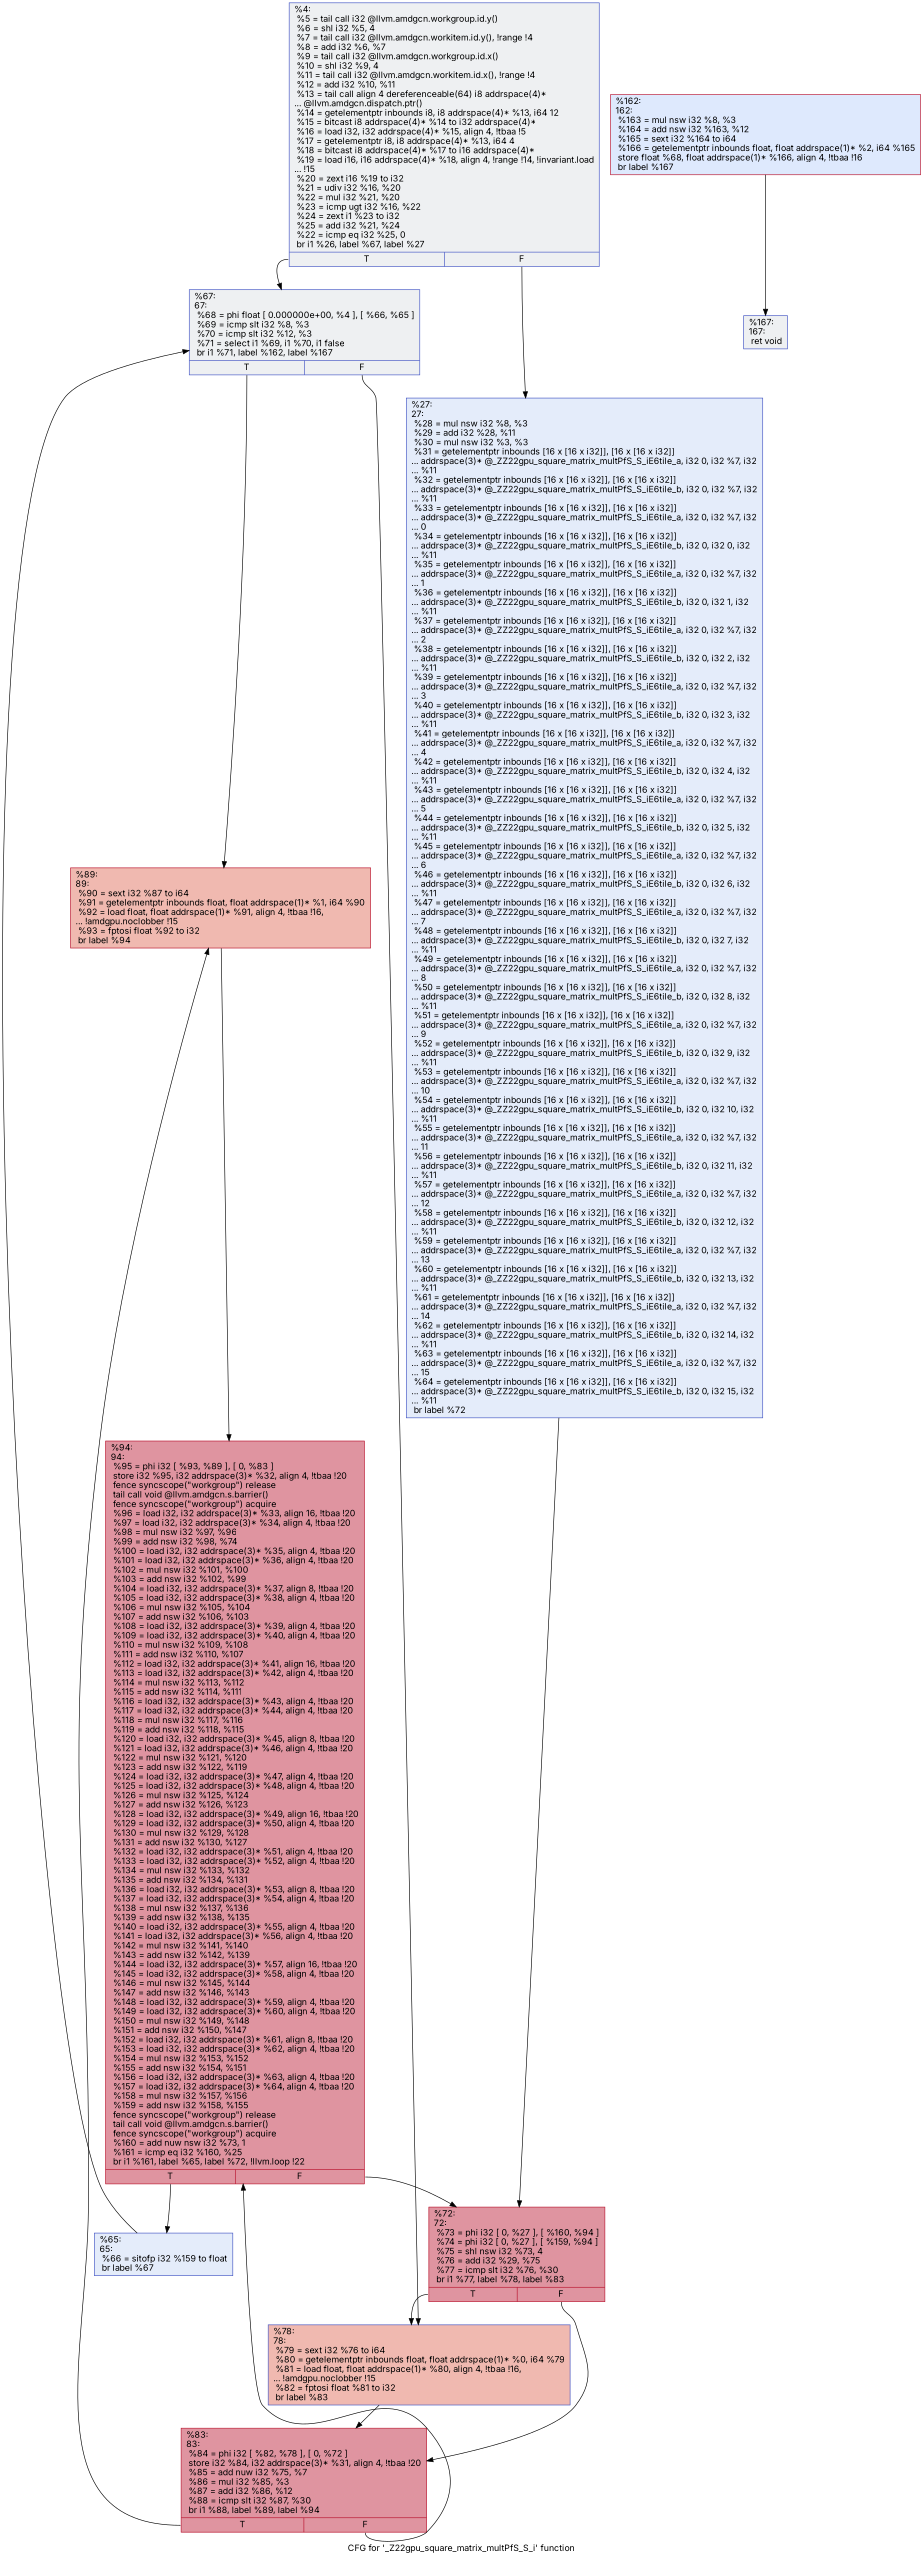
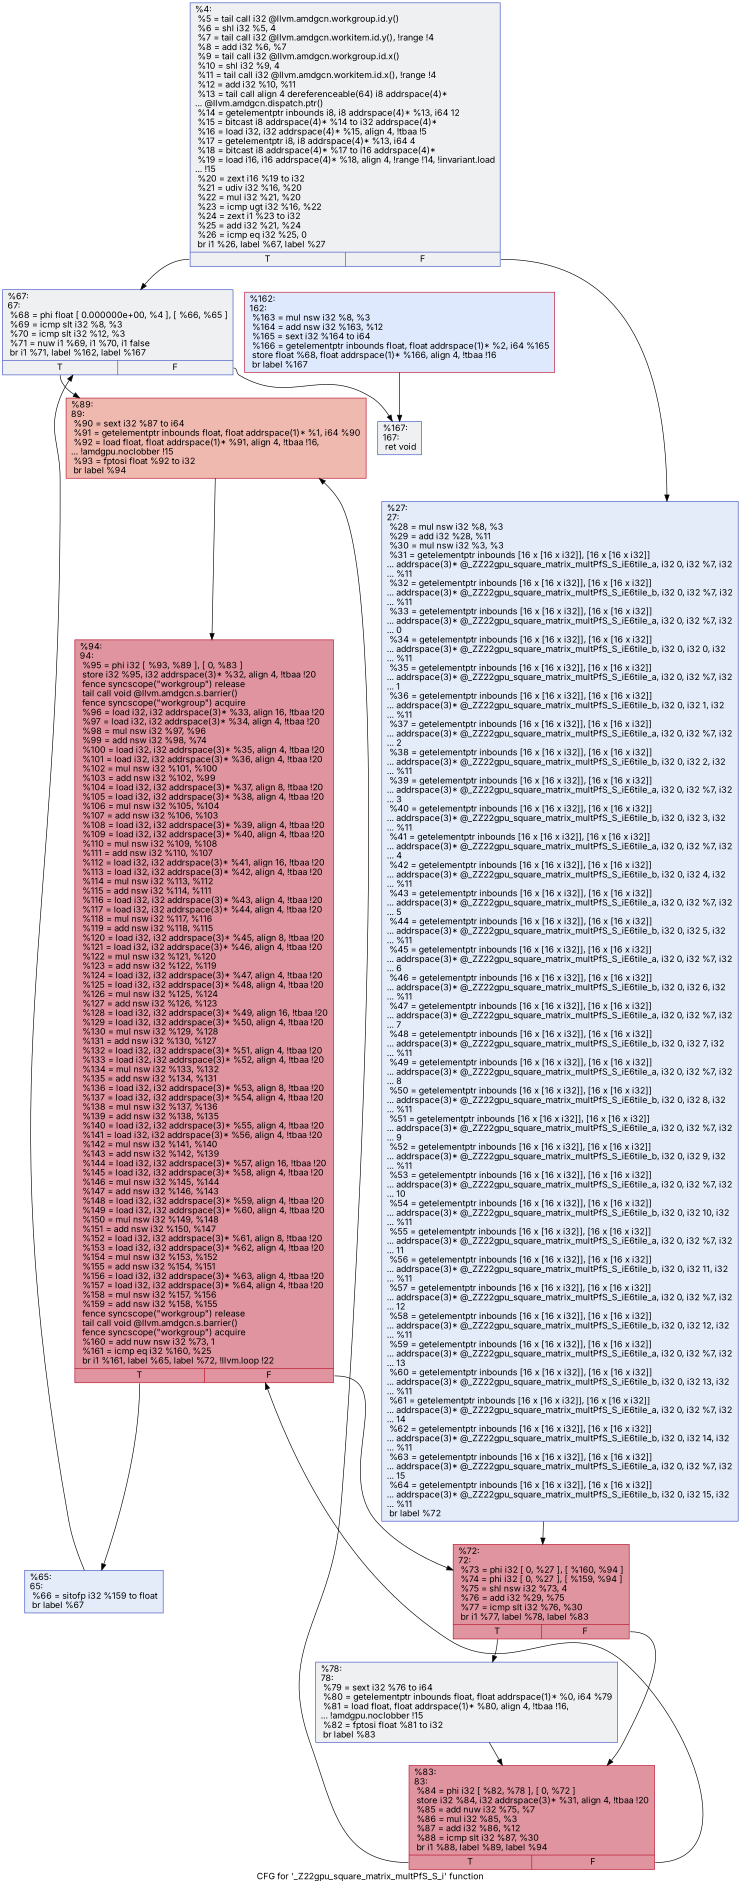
node "%4:": text "%22 = icmp eq i32 %25, 0" -> "%26 = icmp eq i32 %25, 0"
node "%67:": text "%71 = select i1 %69, i1 %70, i1 false" -> "%71 = nuw i1 %69, i1 %70, i1 false"
edge "%67:" -> "%78:": now "%67:" -> "%167:"
node "%78:": fillcolor #de614d70 -> #d9dce170
